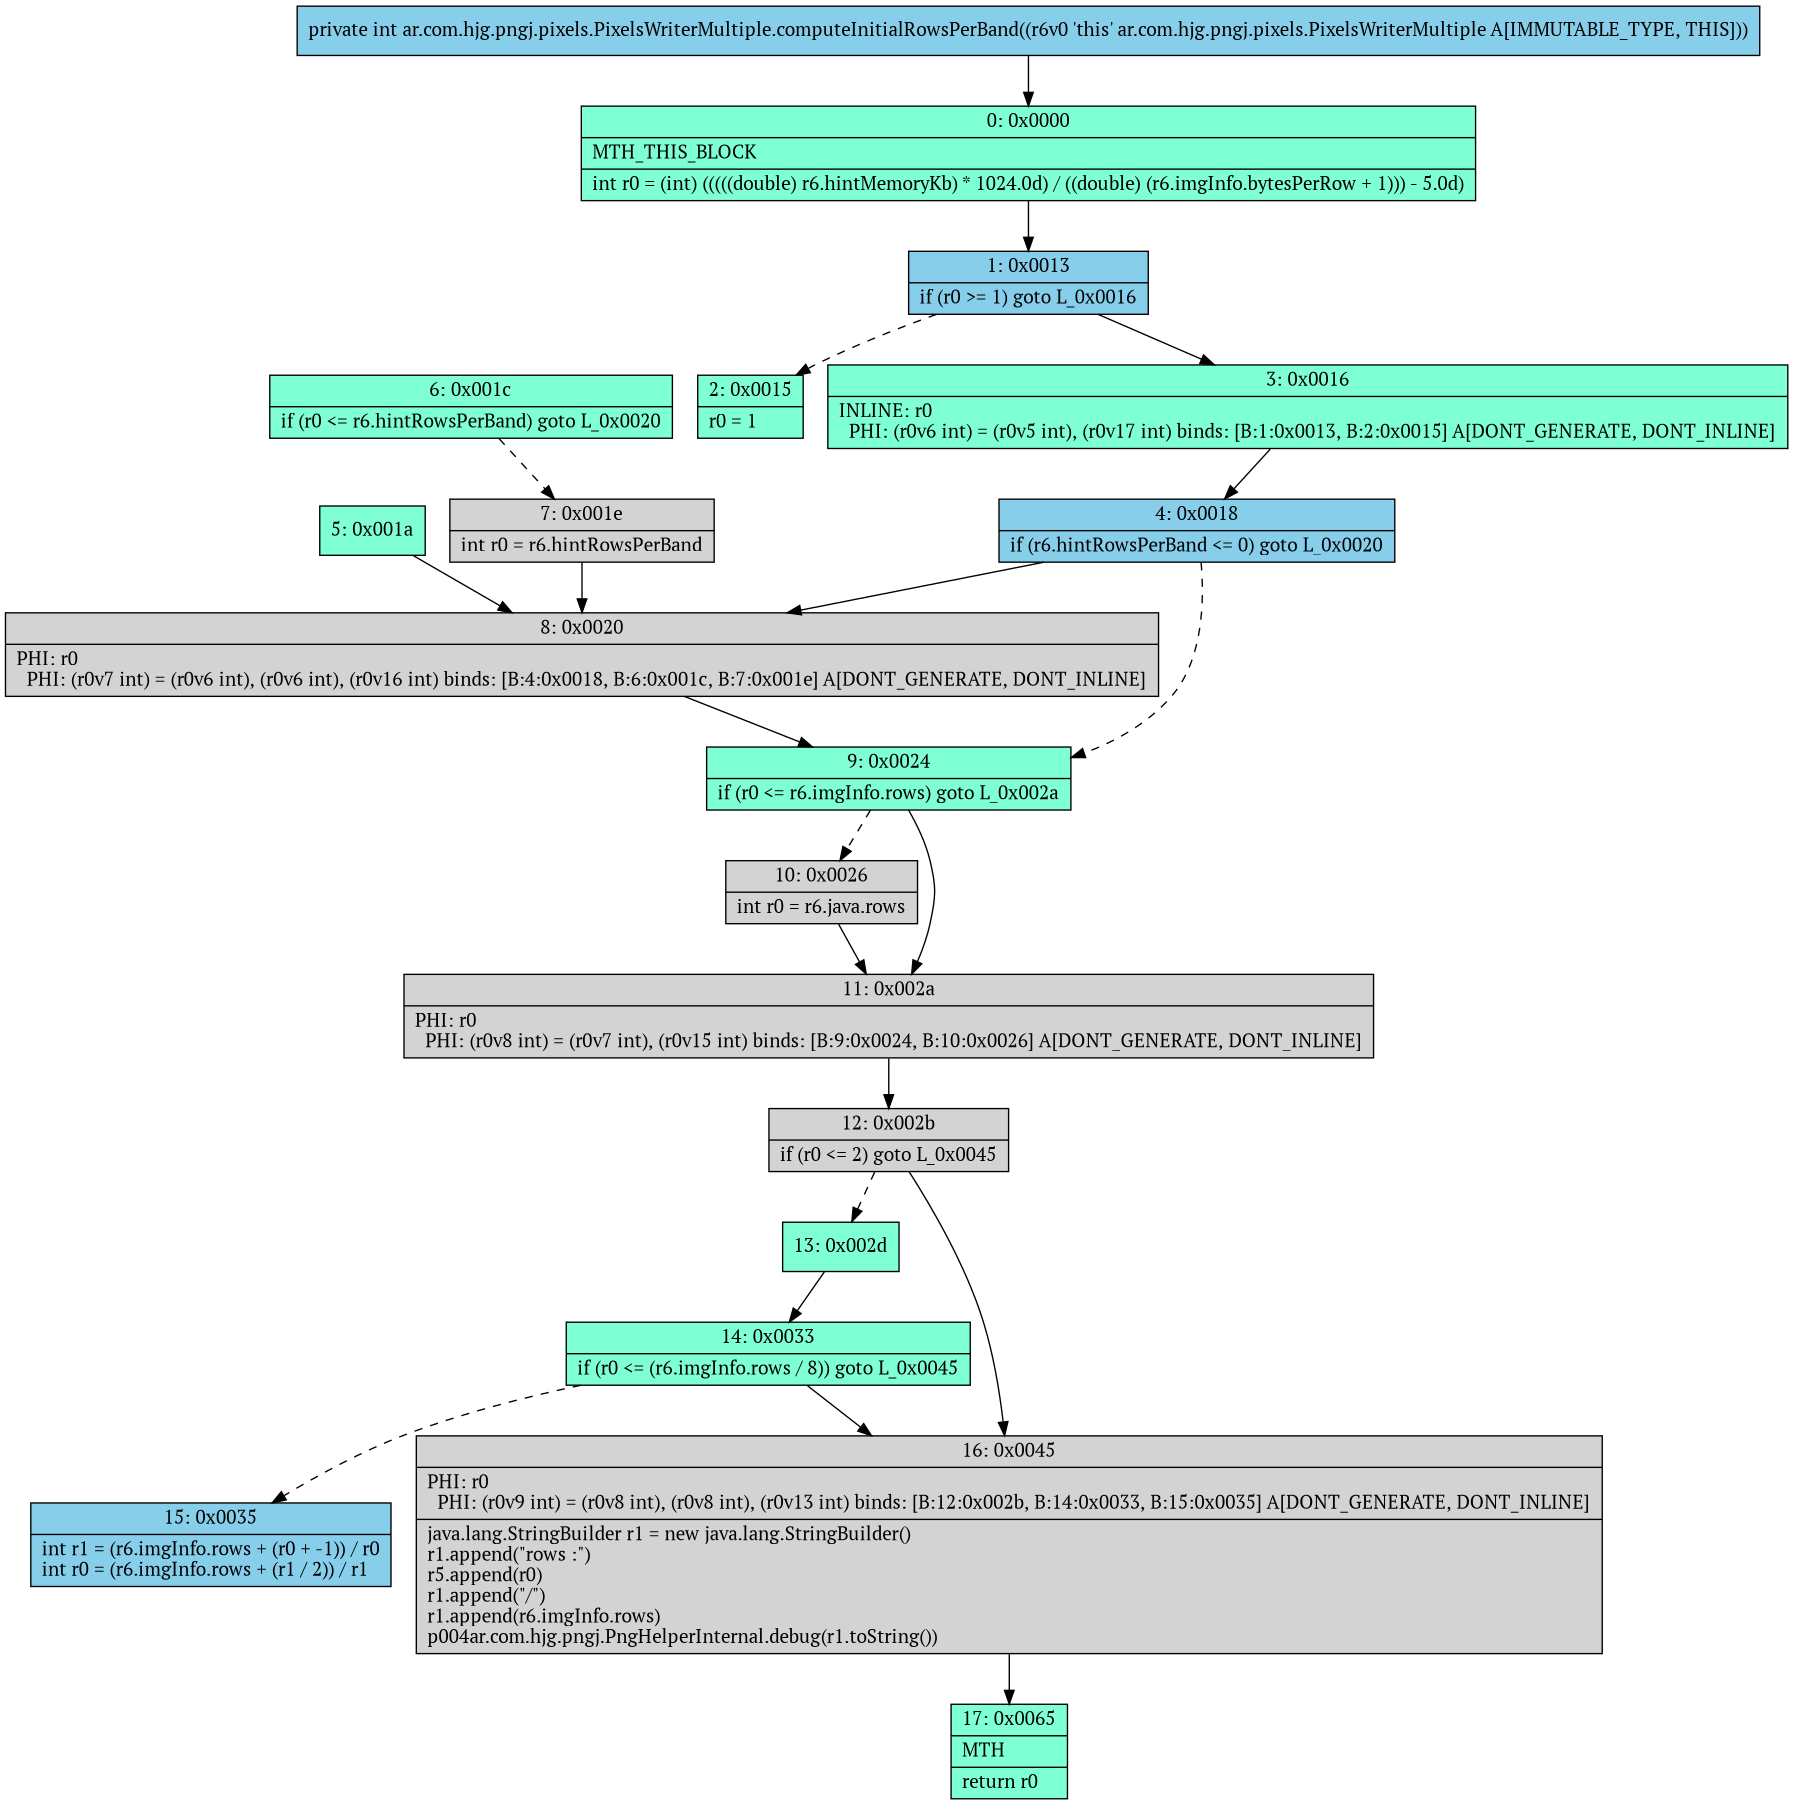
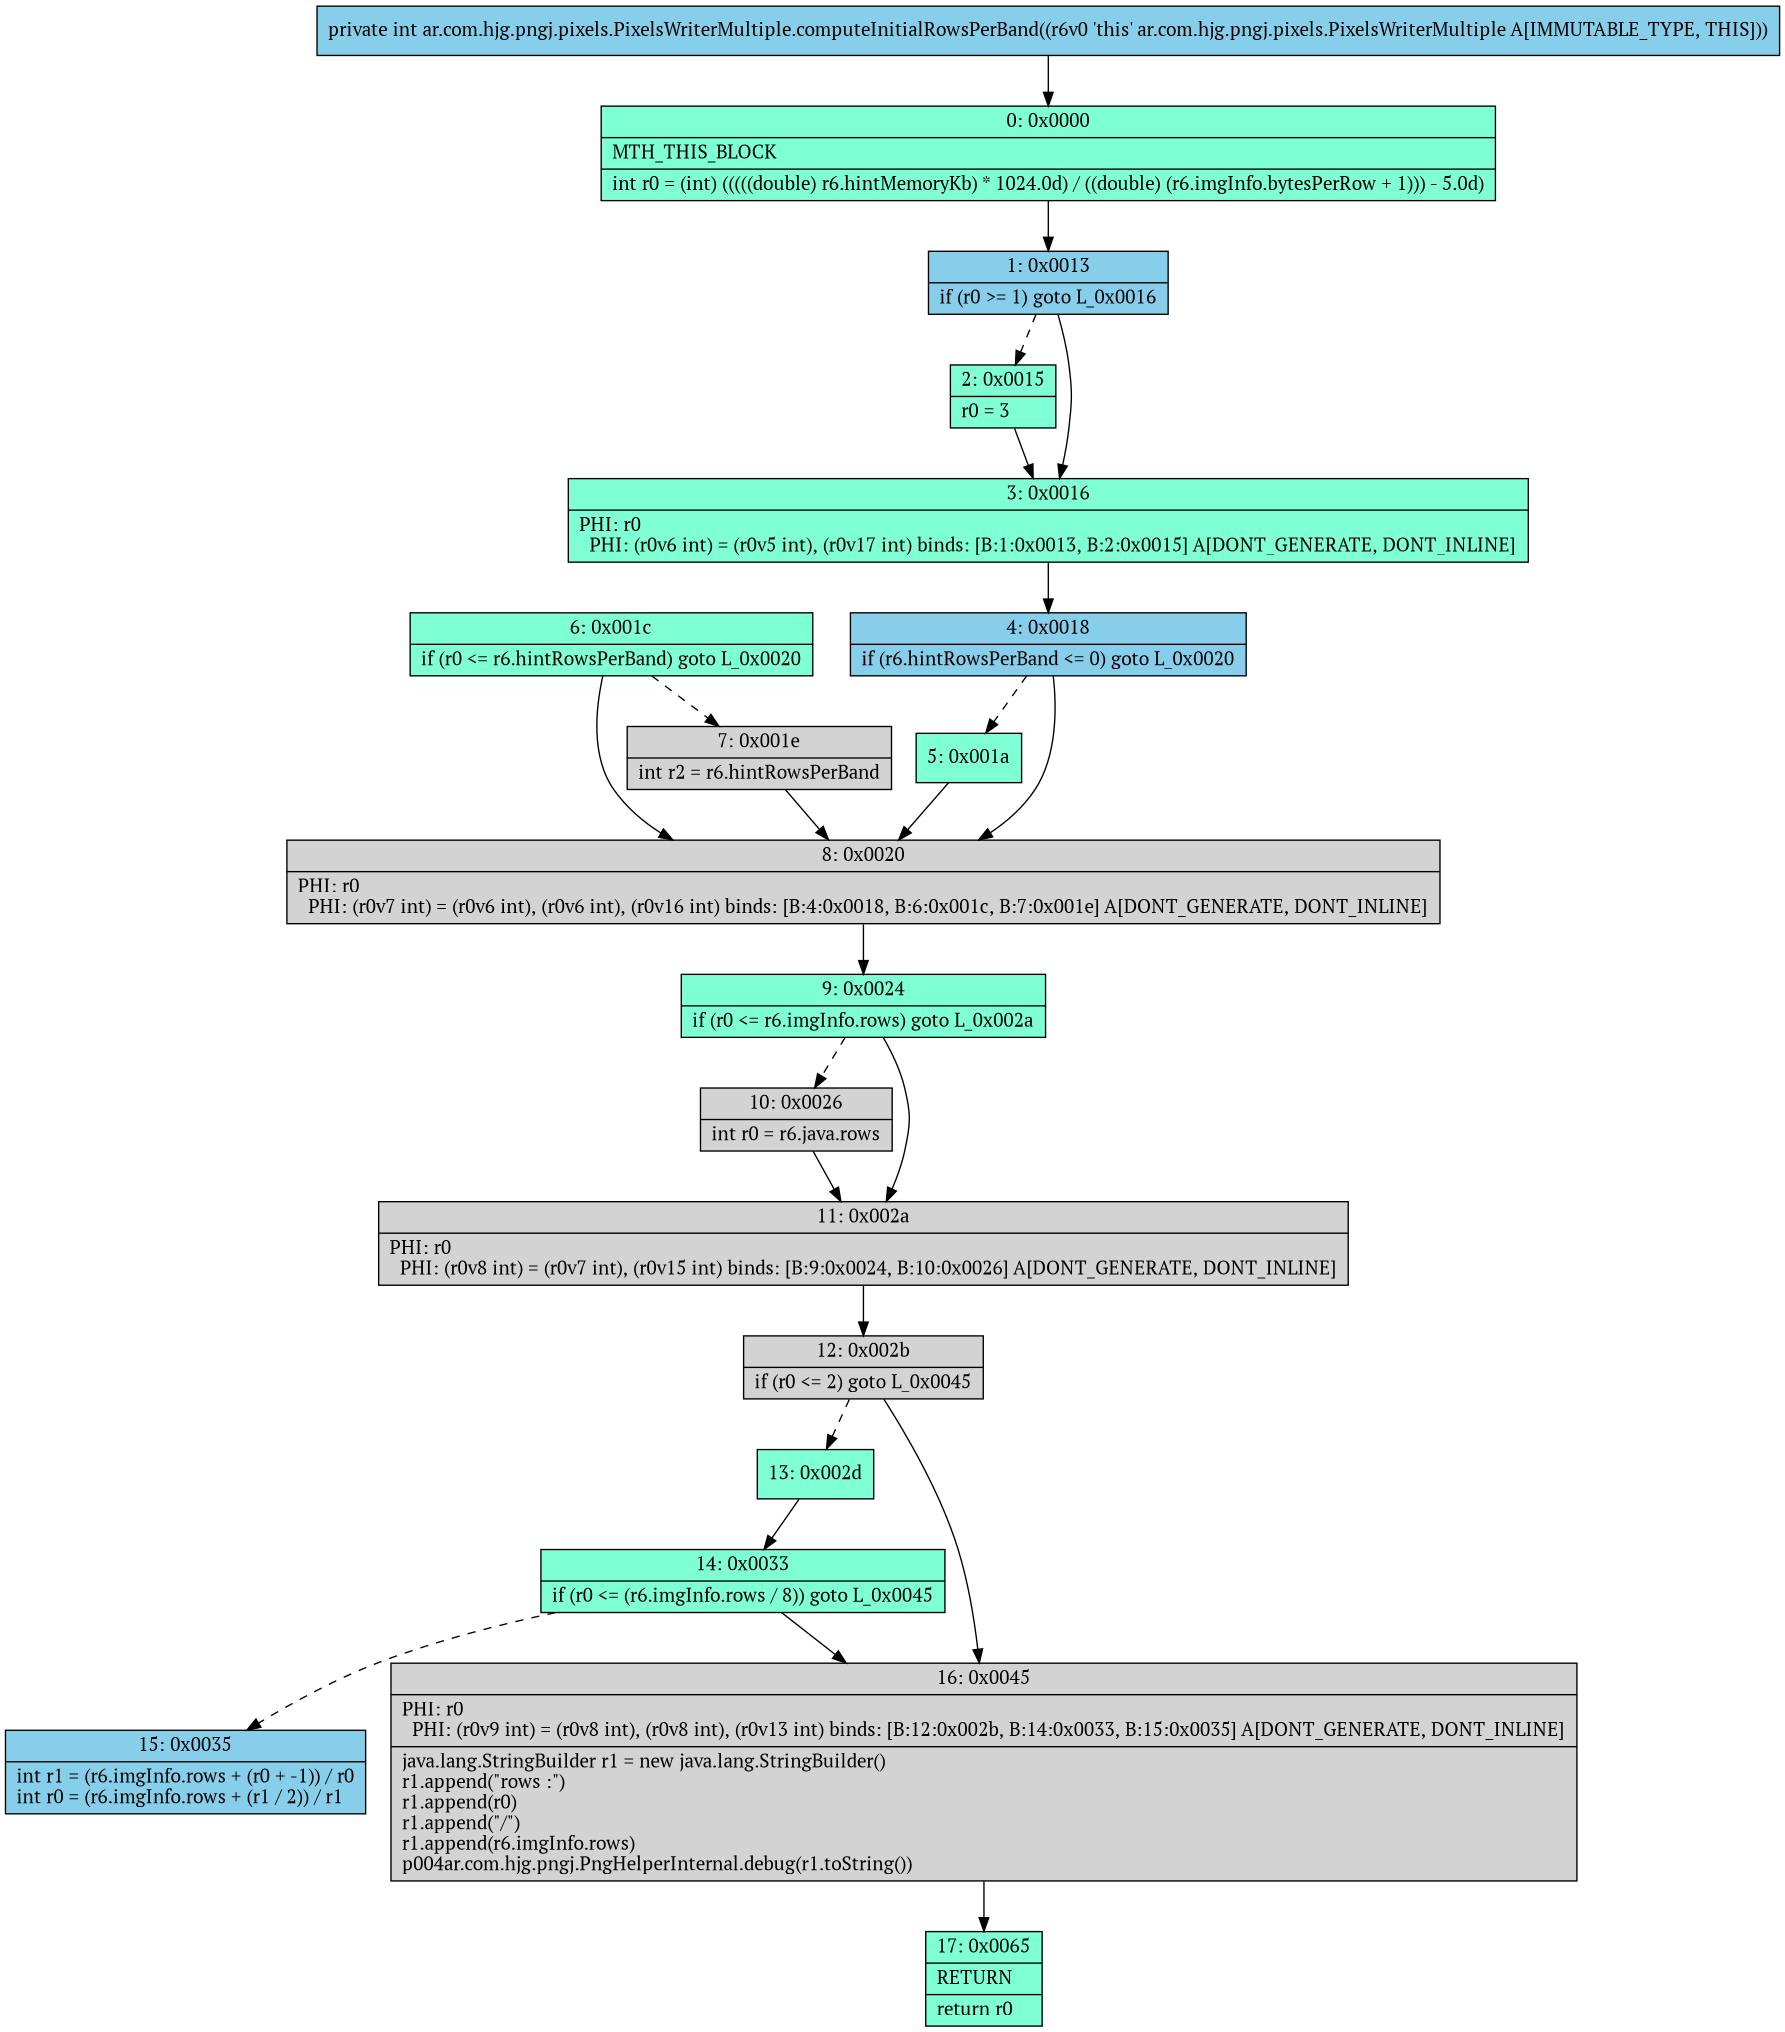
node "3: 0x0016": text "INLINE: r0" -> "PHI: r0"
node "2: 0x0015": text "r0 = 1" -> "r0 = 3"
edge "2: 0x0015" -> "3: 0x0016": added
node "7: 0x001e": text "int r0 = r6.hintRowsPerBand" -> "int r2 = r6.hintRowsPerBand"
edge "4: 0x0018" -> "9: 0x0024": now "4: 0x0018" -> "5: 0x001a"
edge "6: 0x001c" -> "8: 0x0020": added
node "16: 0x0045": text "r5.append(r0)" -> "r1.append(r0)"
node "17: 0x0065": text "MTH" -> "RETURN"
